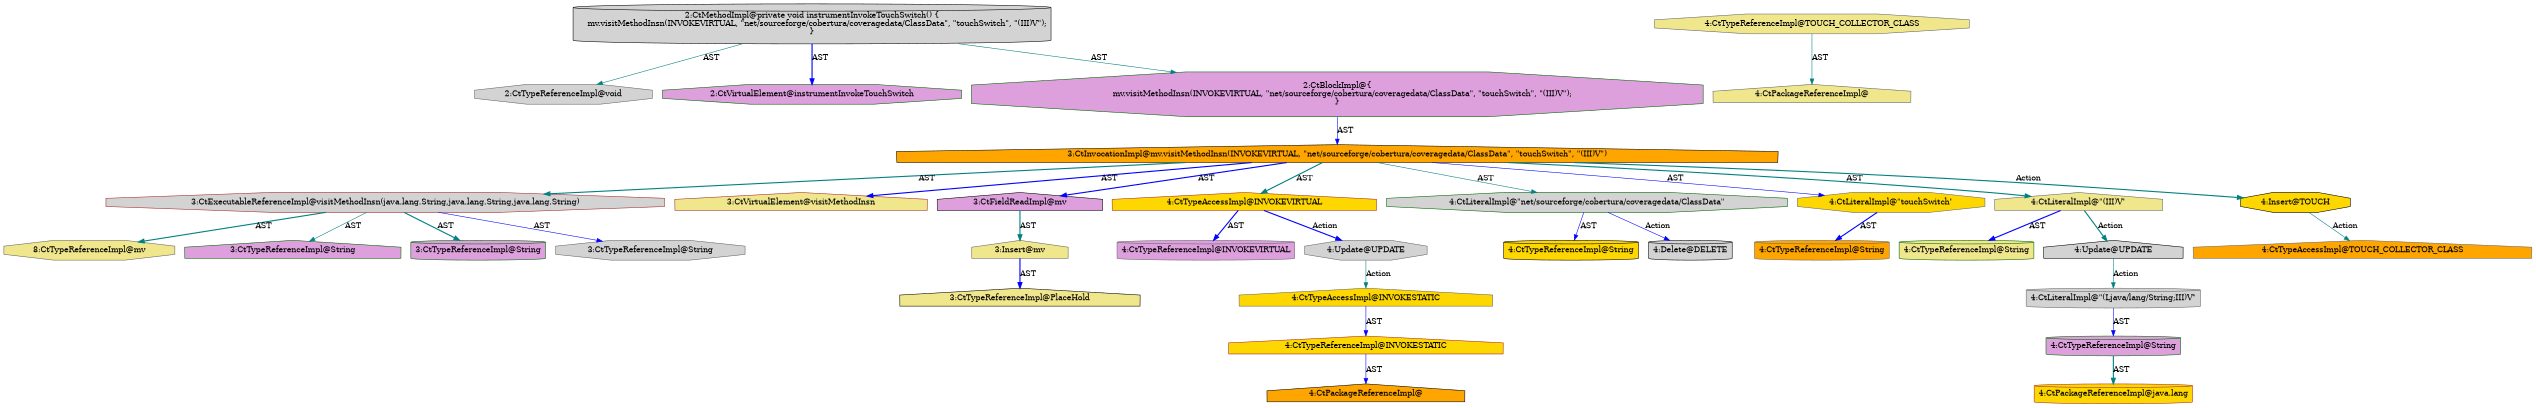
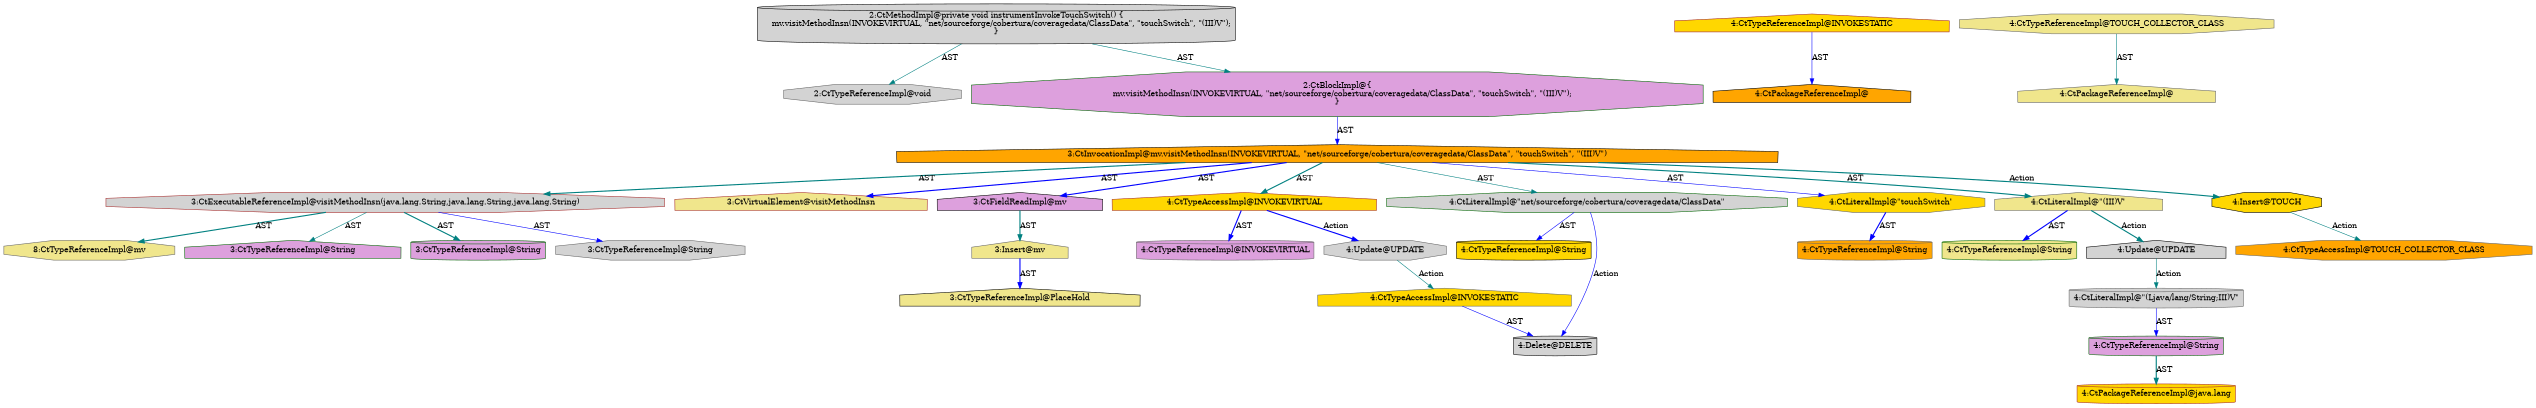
node "2:CtVirtualElement@instrumentInvokeTouchSwitch": removed
node "4:CtTypeAccessImpl@TOUCH_COLLECTOR_CLASS": shape house -> octagon
edge "4:CtTypeAccessImpl@INVOKESTATIC" -> "4:CtTypeReferenceImpl@INVOKESTATIC": now "4:CtTypeAccessImpl@INVOKESTATIC" -> "4:Delete@DELETE"
